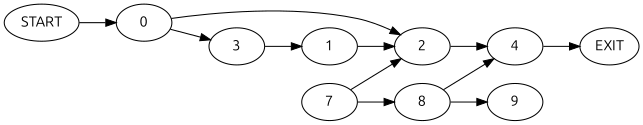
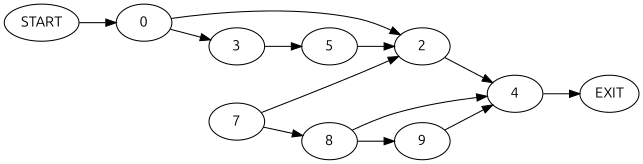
node "1": label "1" -> "5"
edge "9" -> "4": added
